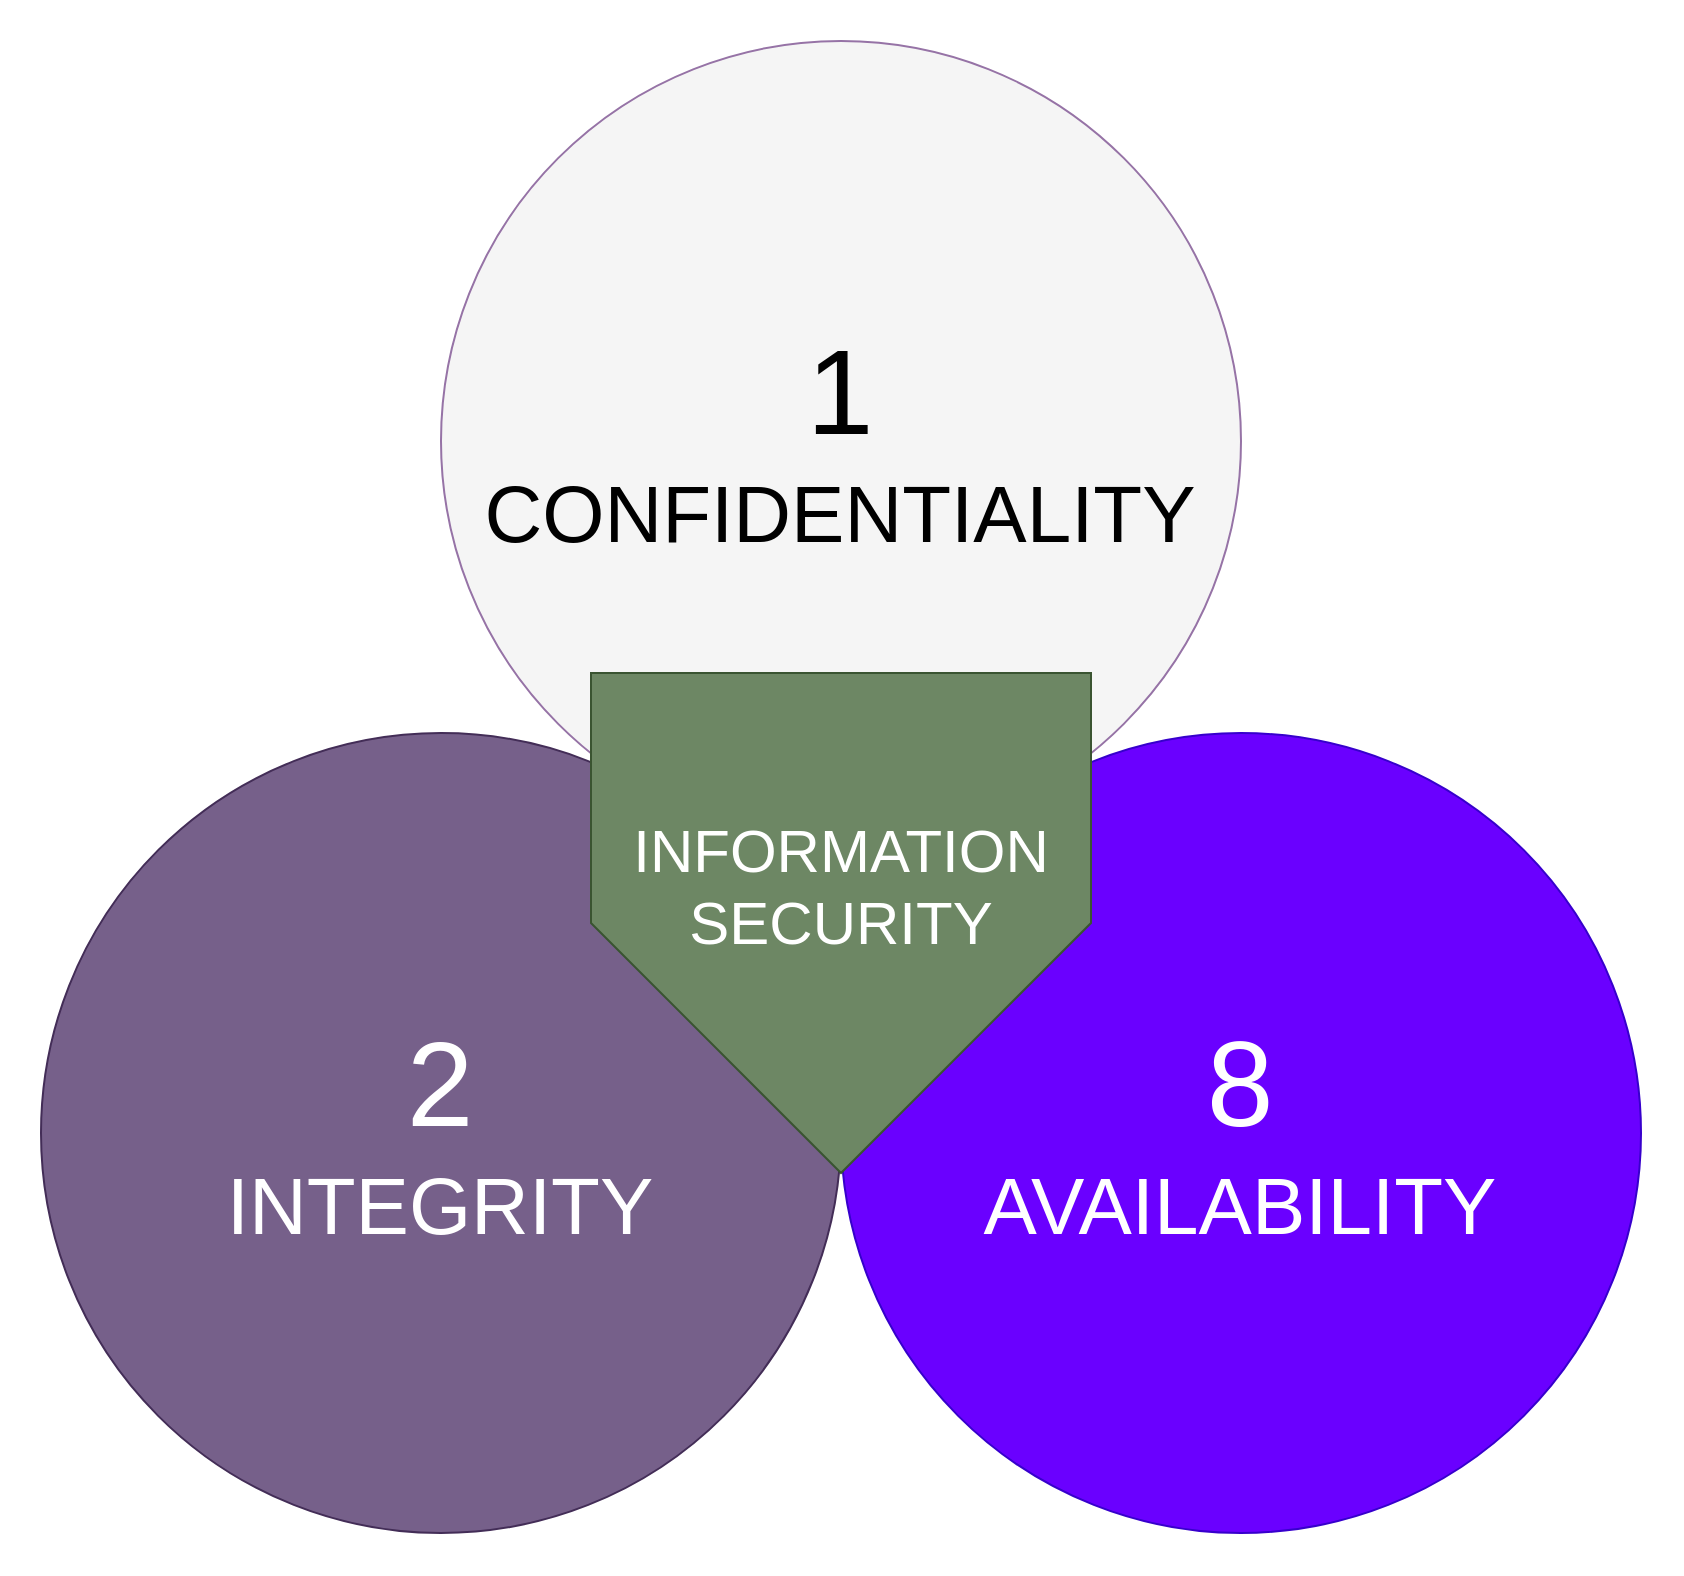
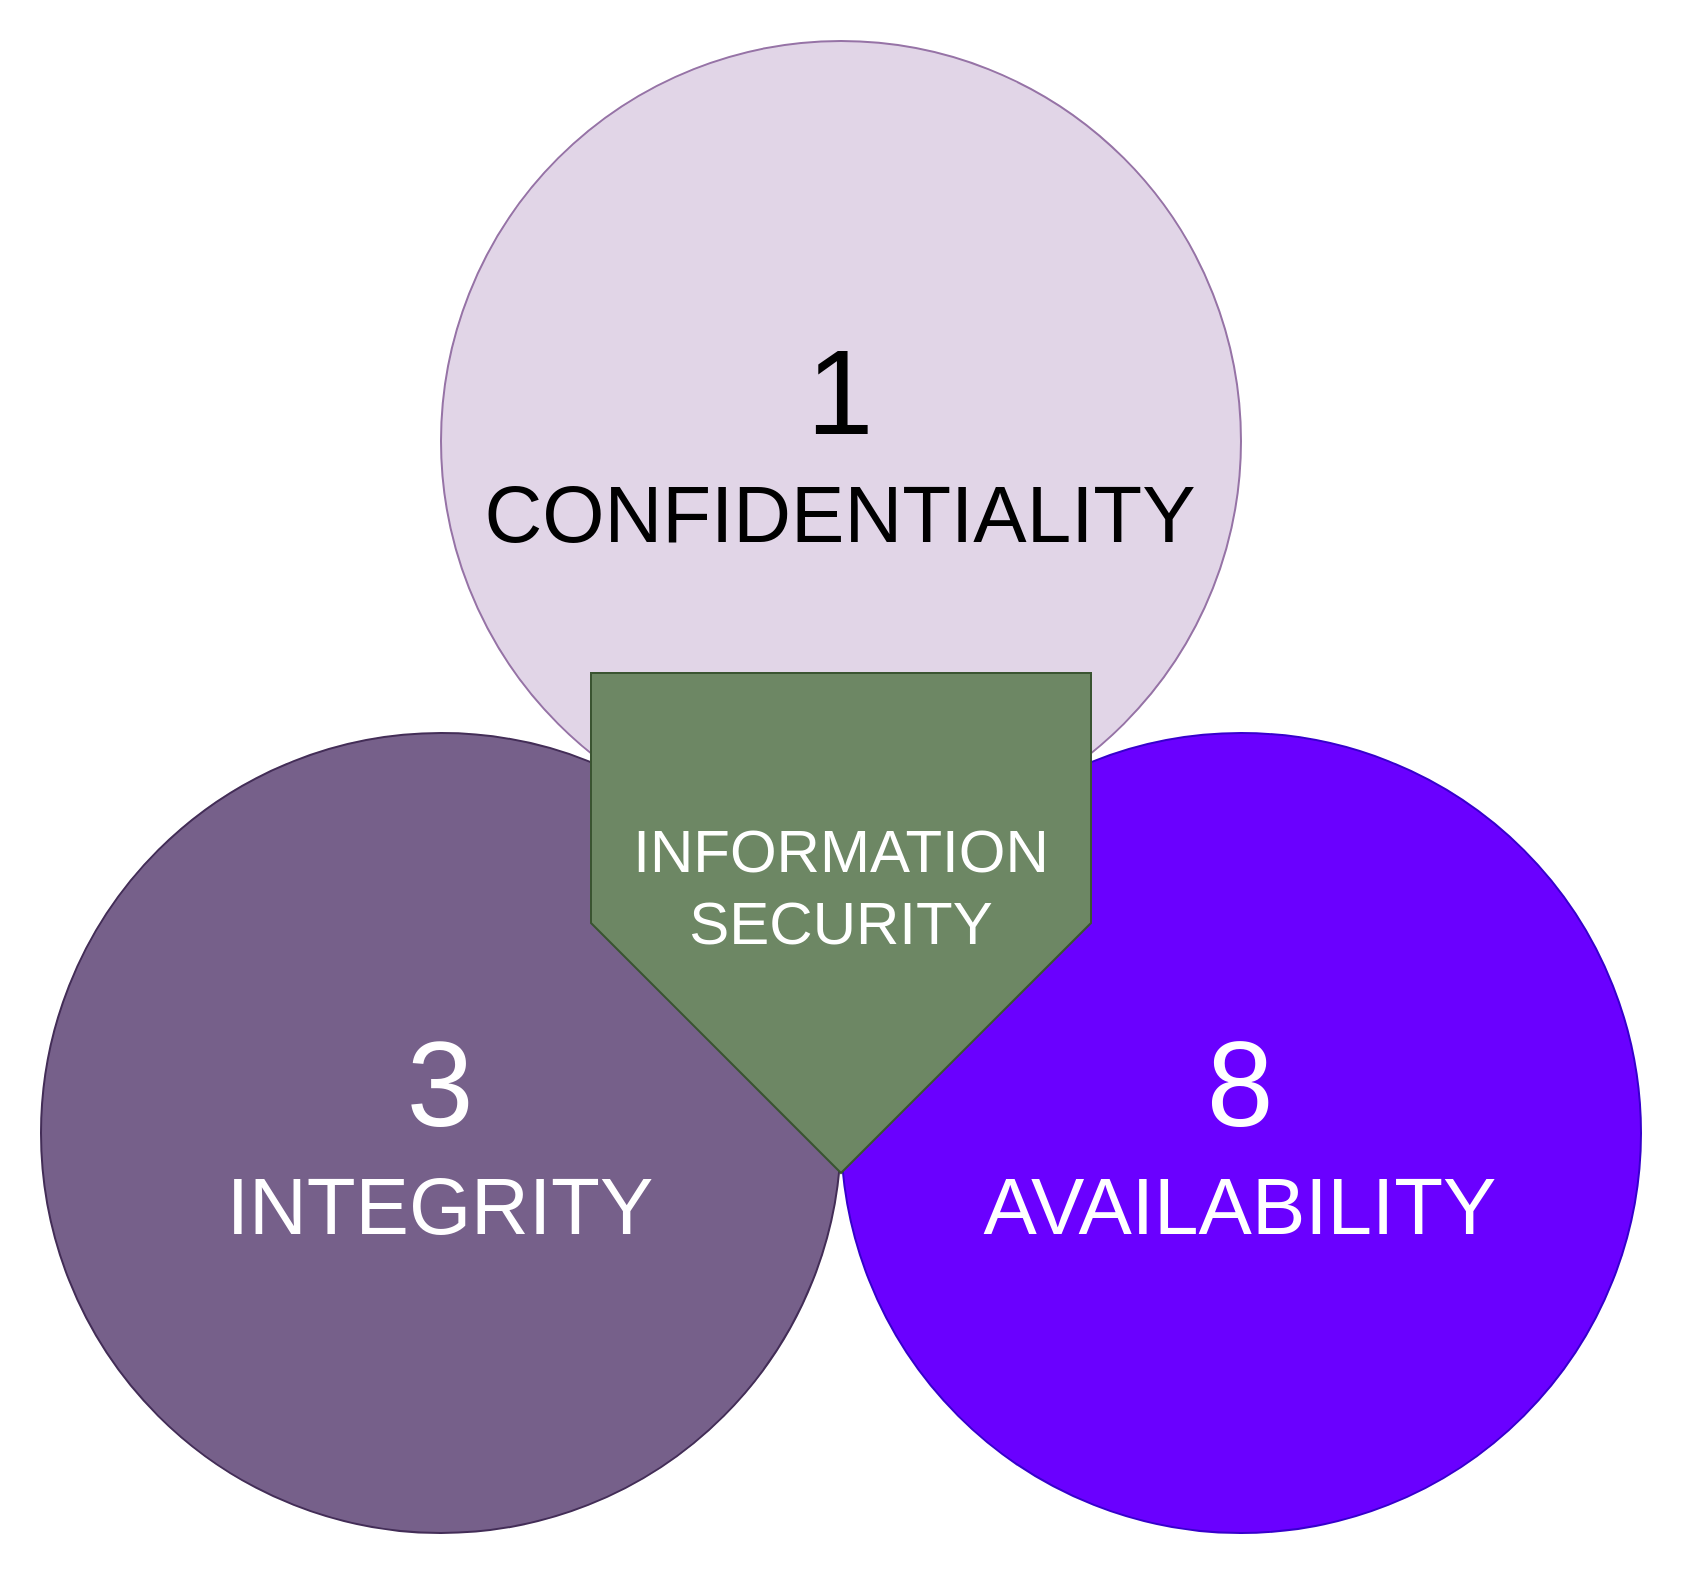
node "1 CONFIDENTIALITY": fillcolor #f5f5f5 -> #e1d5e7
node "2 INTEGRITY": label "2 INTEGRITY" -> "3 INTEGRITY"
